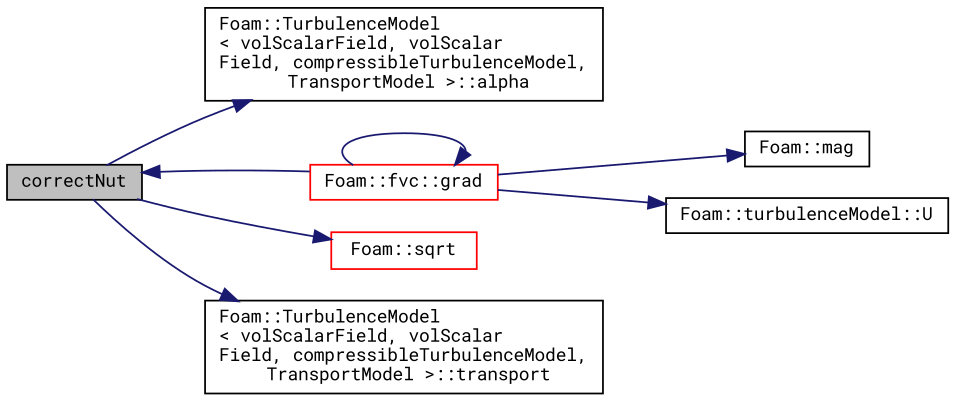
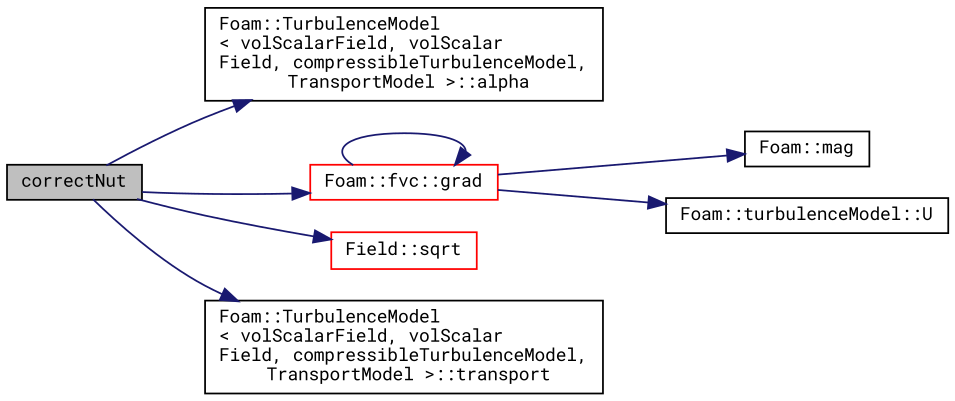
edge "Foam::fvc::grad" -> "correctNut": reversed
node "Foam::sqrt": label "Foam::sqrt" -> "Field::sqrt"
